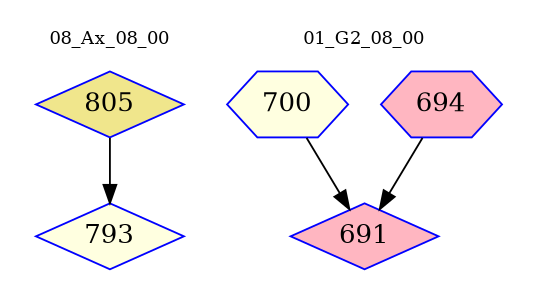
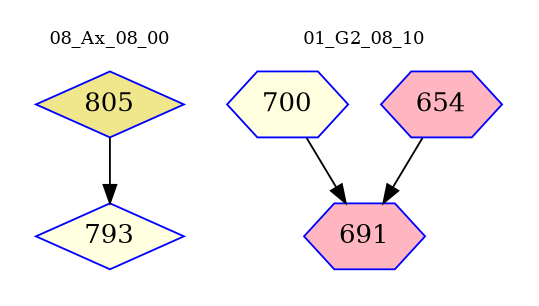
cluster "01_G2_08_00": label "01_G2_08_00" -> "01_G2_08_10"
node "694": label "694" -> "654"
node "691": shape diamond -> hexagon
